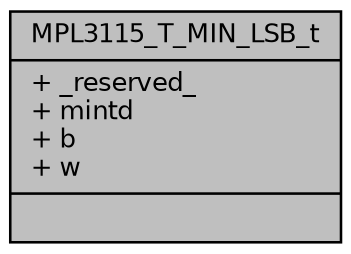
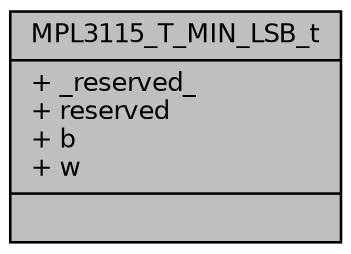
node "MPL3115_T_MIN_LSB_t": text "+ mintd" -> "+ reserved"
